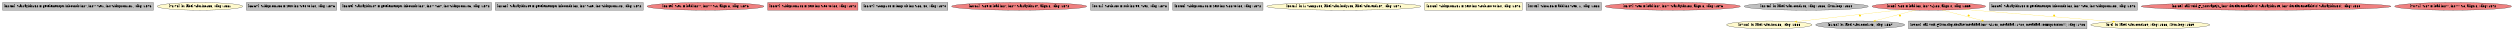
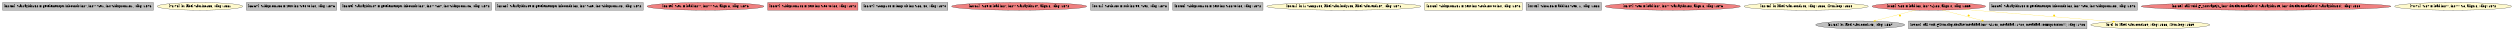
node "[42/43]  br label %for.cond143, !dbg !1583, !llvm.loop !1584": fillcolor grey -> lemonchiffon
node "[70/71]  %87 = load i32**, i32*** %c, align 8, !dbg !1572": fillcolor lightcoral -> lemonchiffon
node "[27/28]  br label %for.inc158, !dbg !1586": removed
